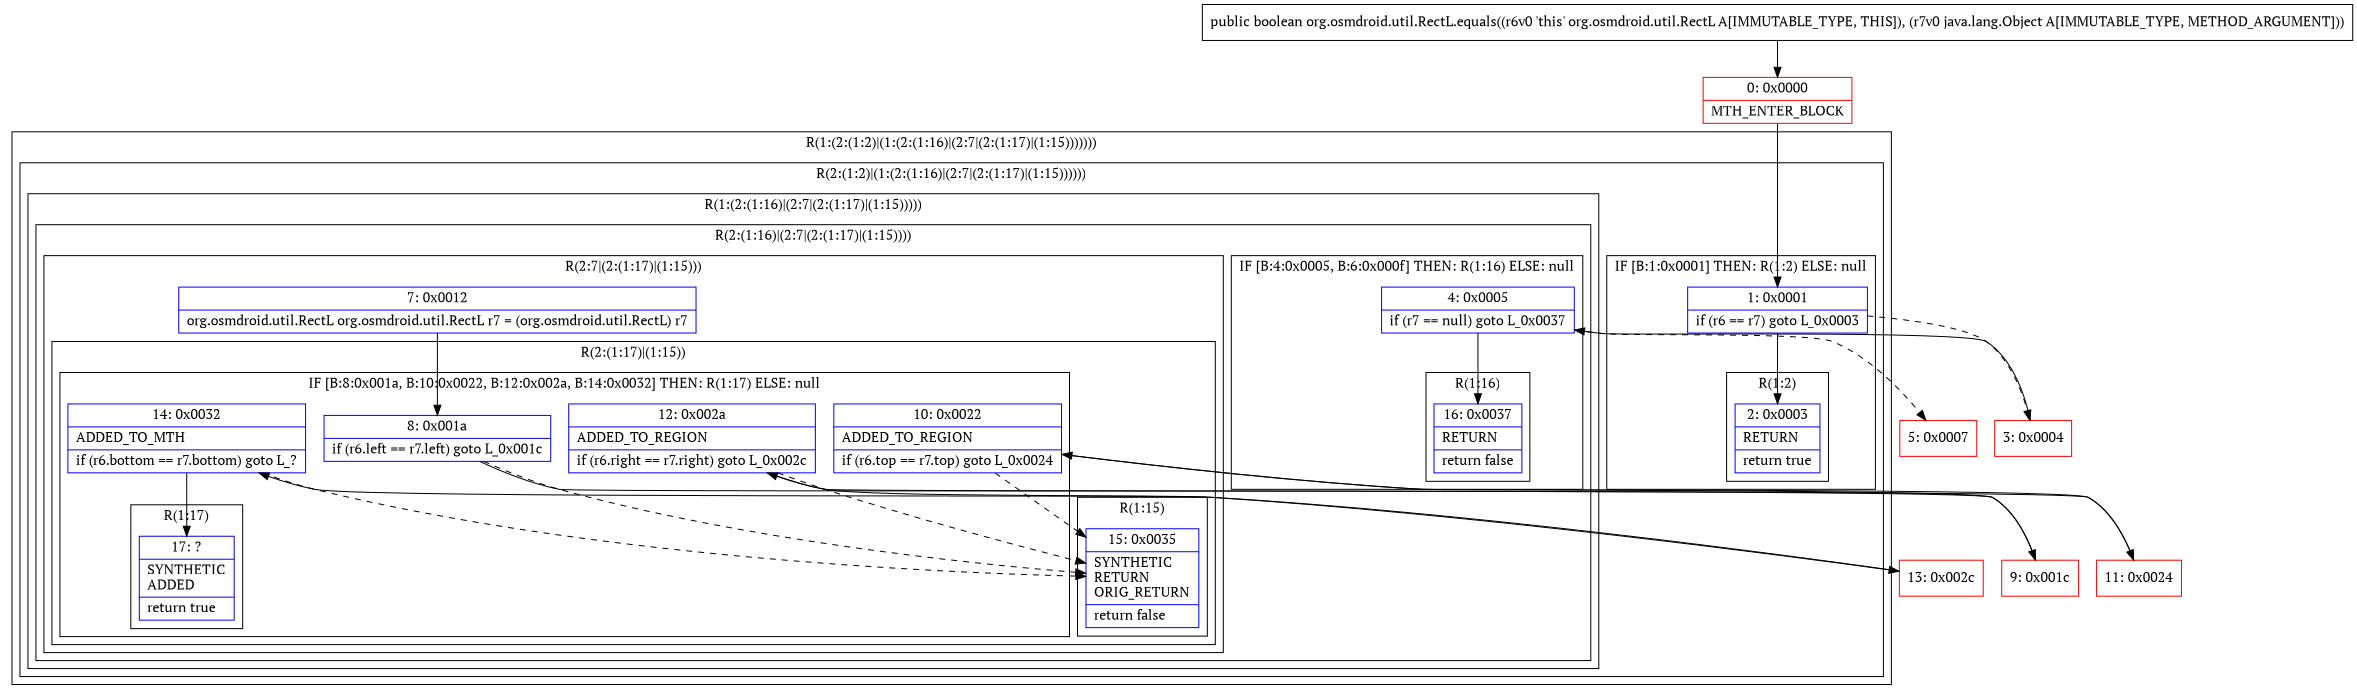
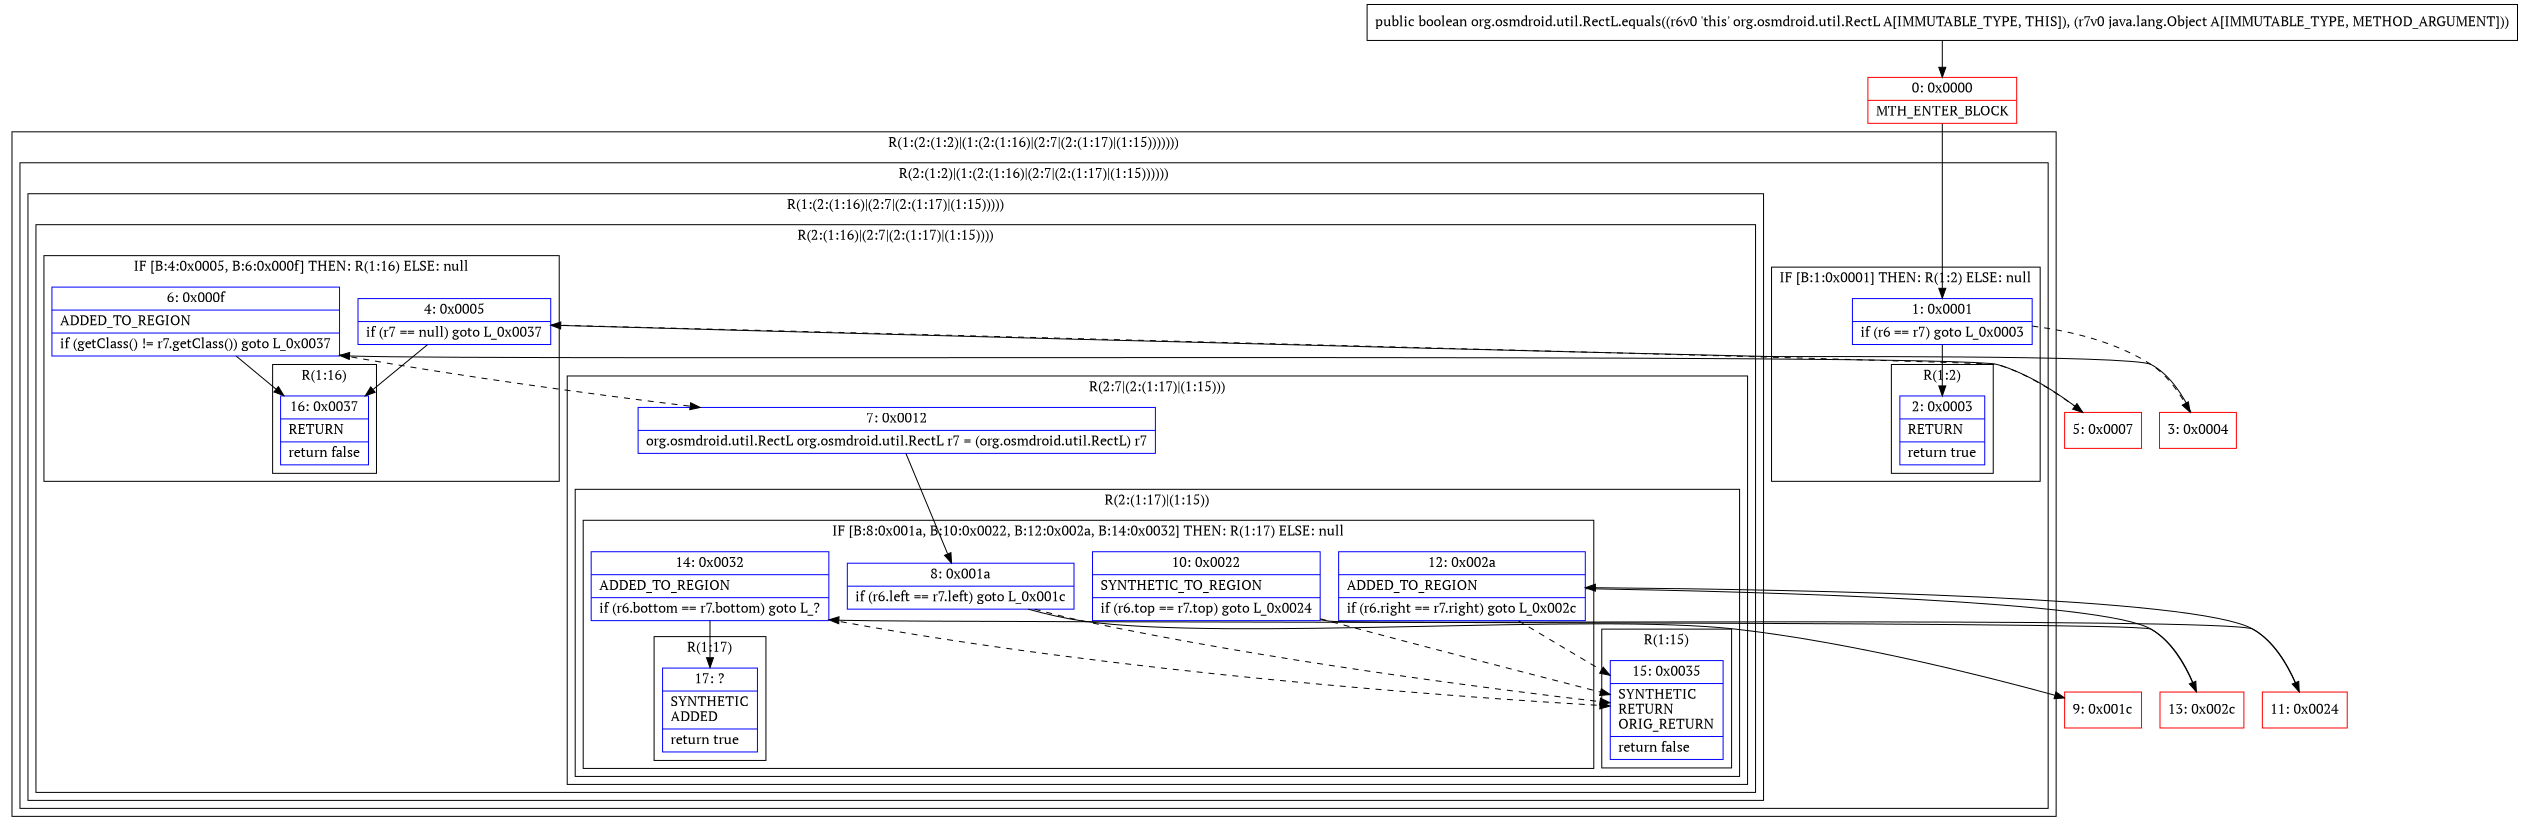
node "6: 0x000f": added
node "14: 0x0032": text "ADDED_TO_MTH" -> "ADDED_TO_REGION"
node "10: 0x0022": text "ADDED_TO_REGION" -> "SYNTHETIC_TO_REGION"
edge "9: 0x001c" -> "10: 0x0022": removed
